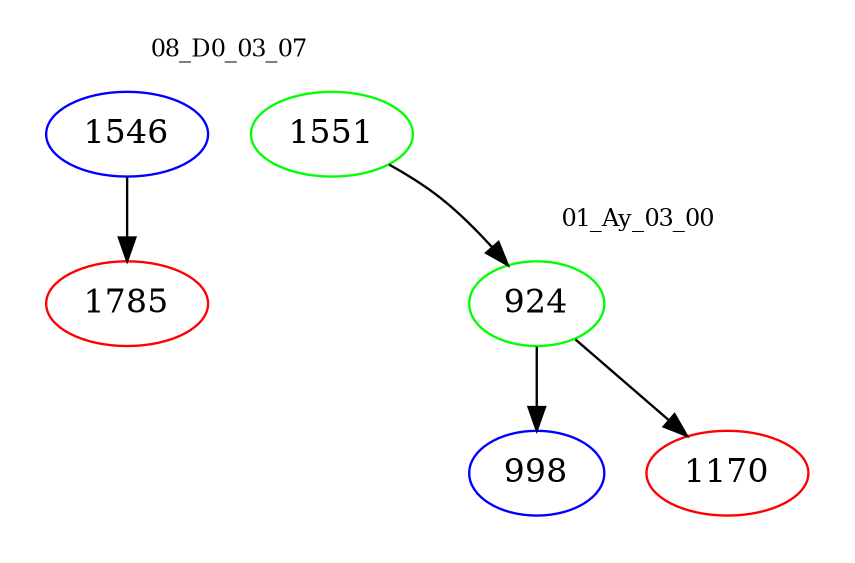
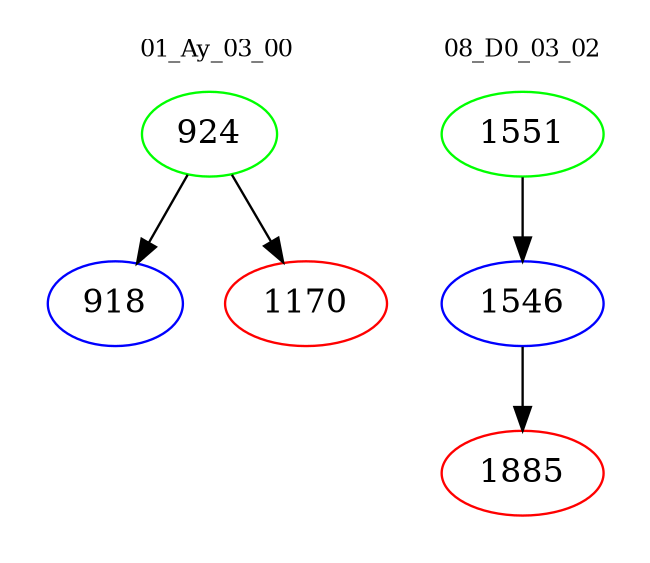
cluster "08_D0_03_07": label "08_D0_03_07" -> "08_D0_03_02"
edge "1551" -> "924": now "1551" -> "1546"
node "1785": label "1785" -> "1885"
node "998": label "998" -> "918"
